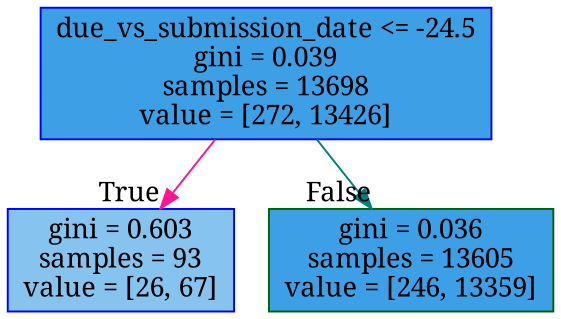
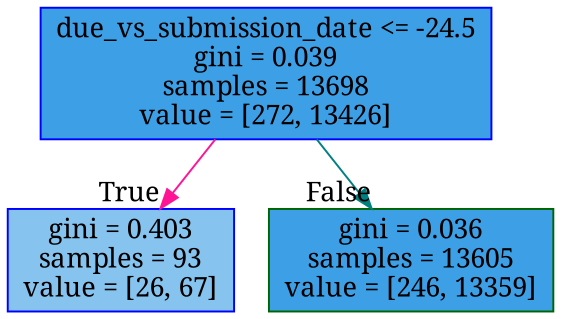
node "gini = 0.603 samples = 93 value = [26, 67]": label "gini = 0.603 samples = 93 value = [26, 67]" -> "gini = 0.403 samples = 93 value = [26, 67]"
